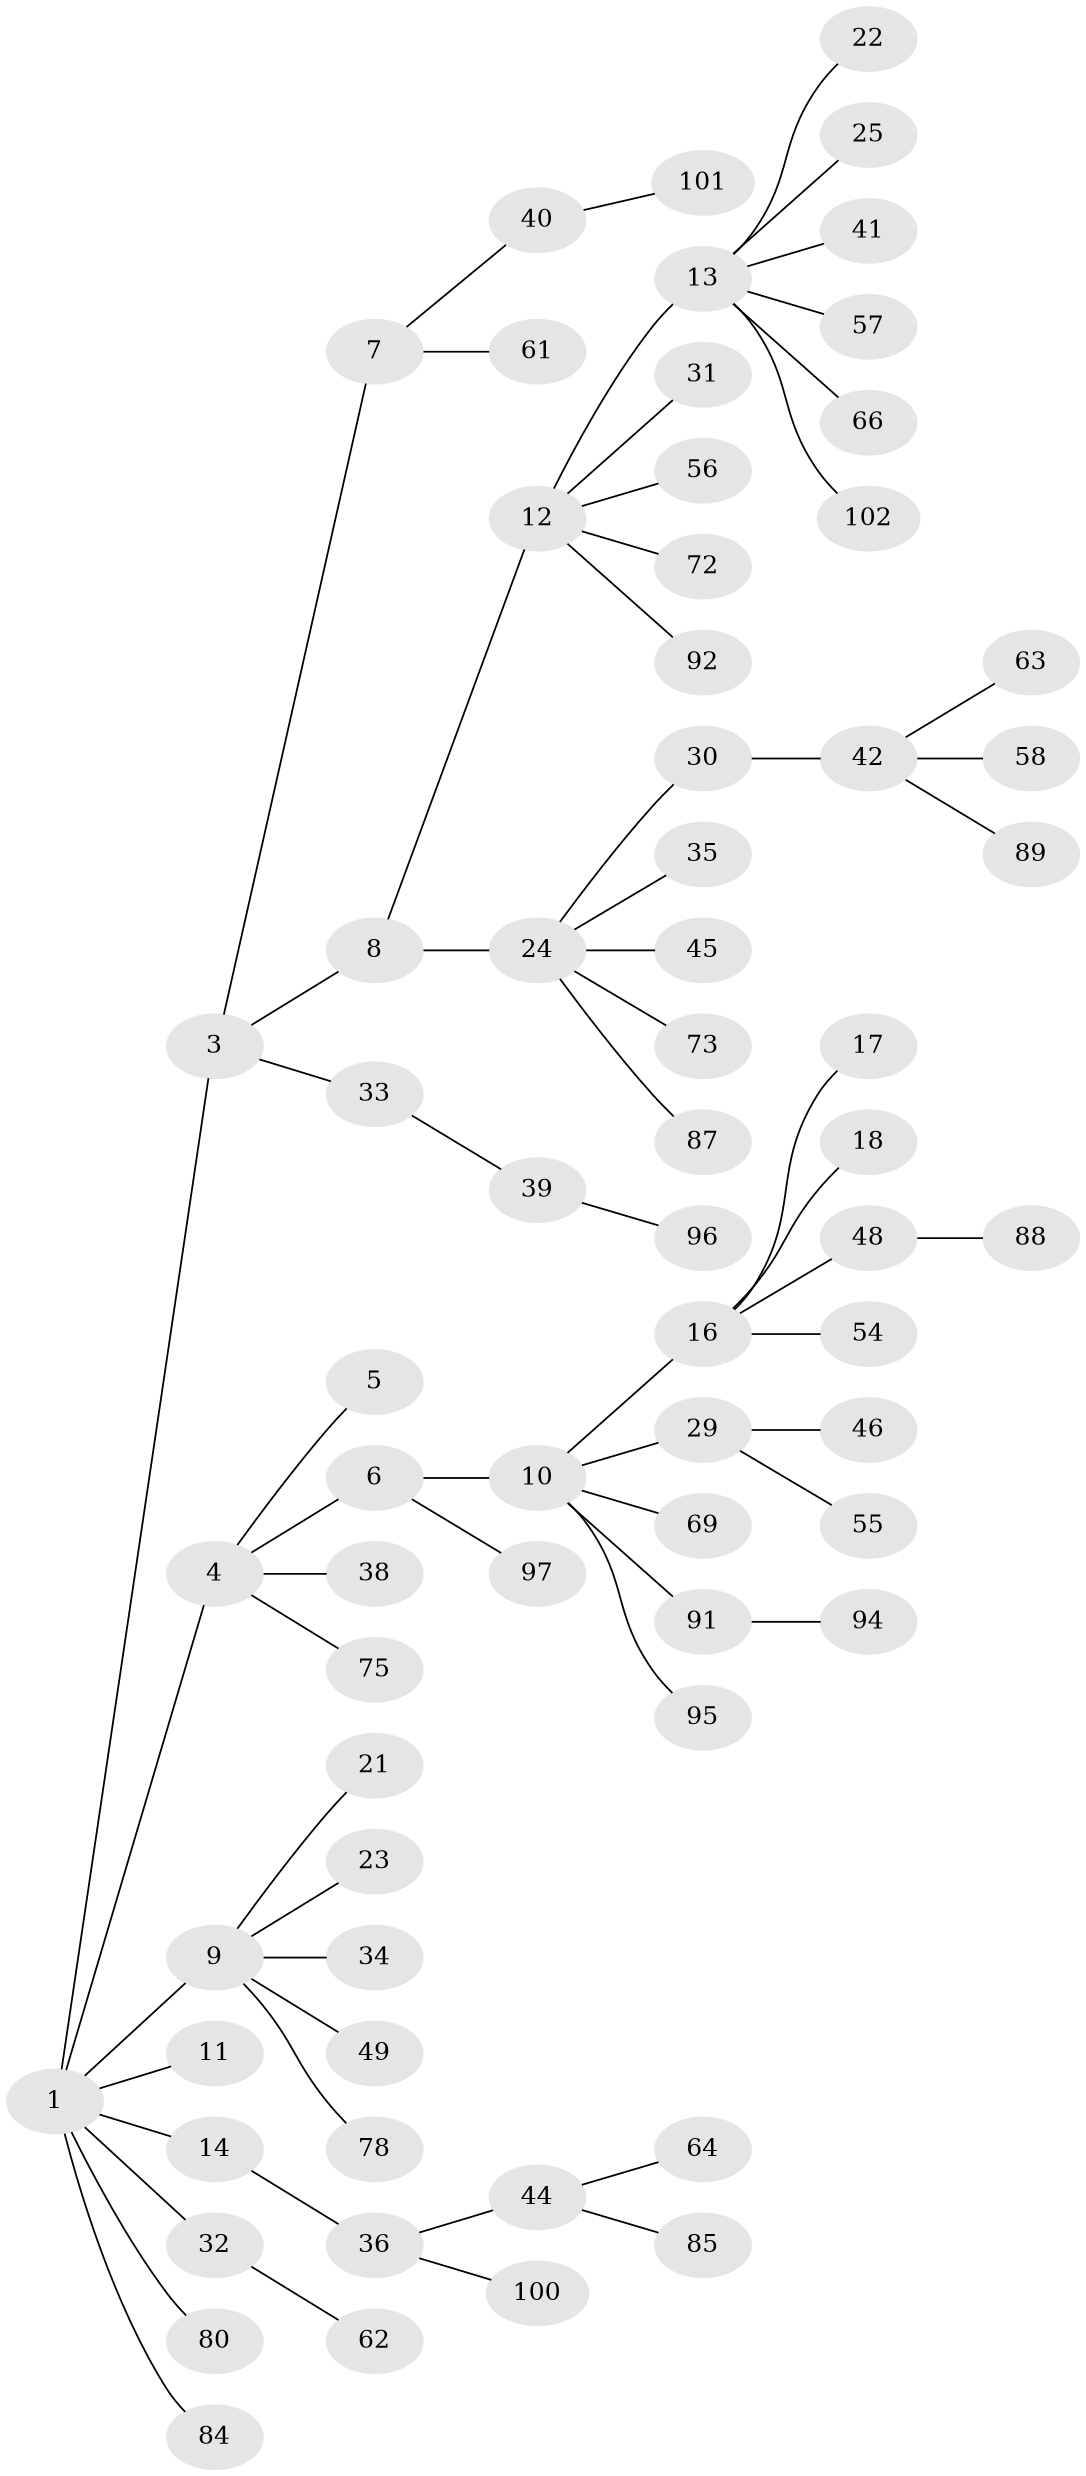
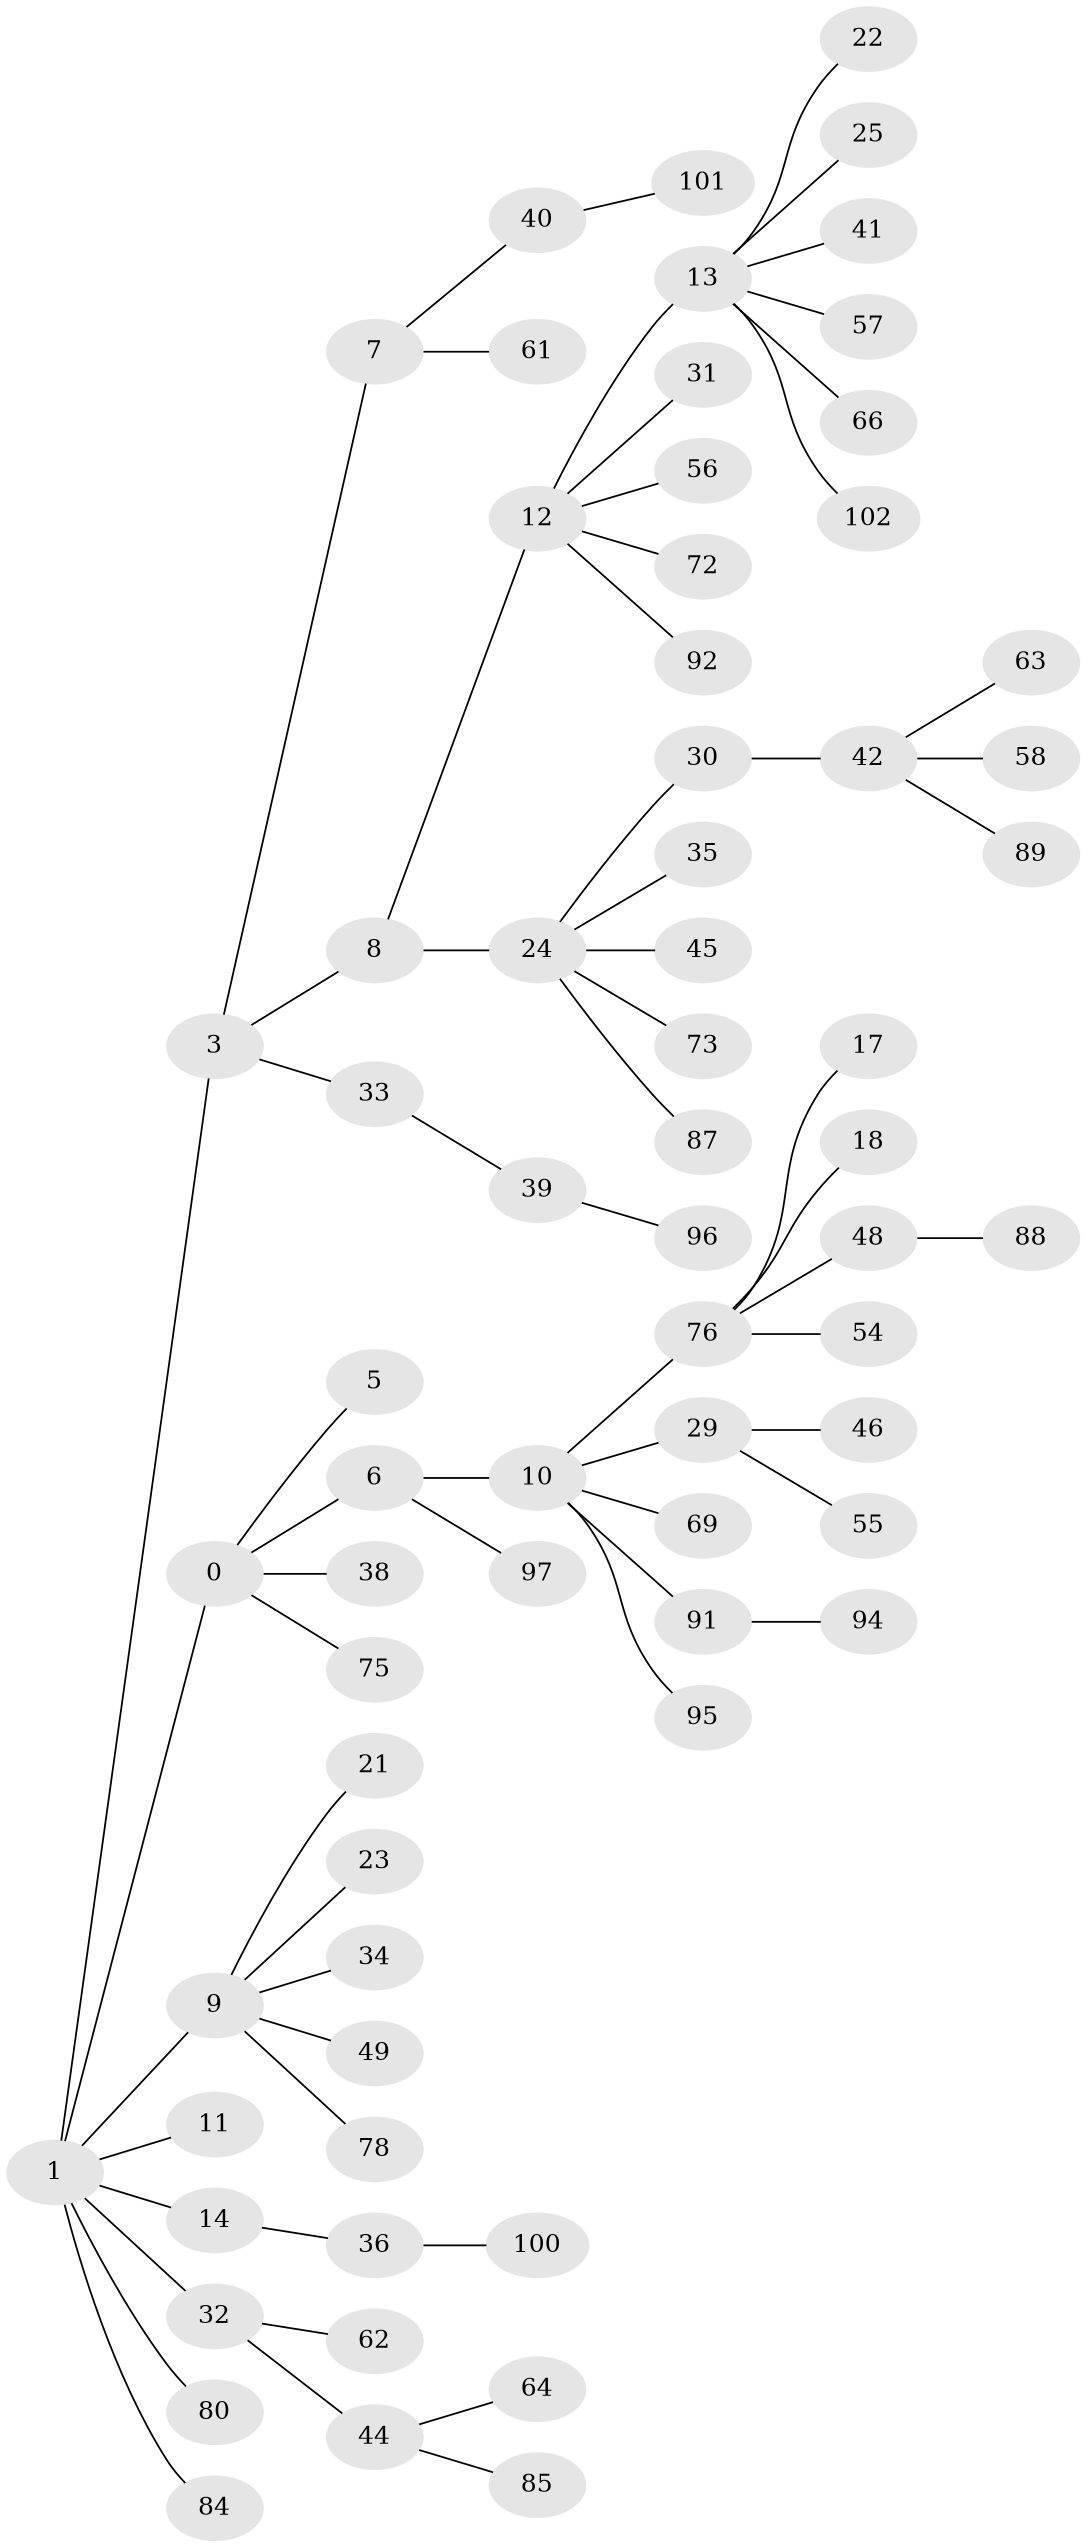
node "16": label "16" -> "76"
node "4": label "4" -> "0"
edge "44" -- "36": now "44" -- "32"
